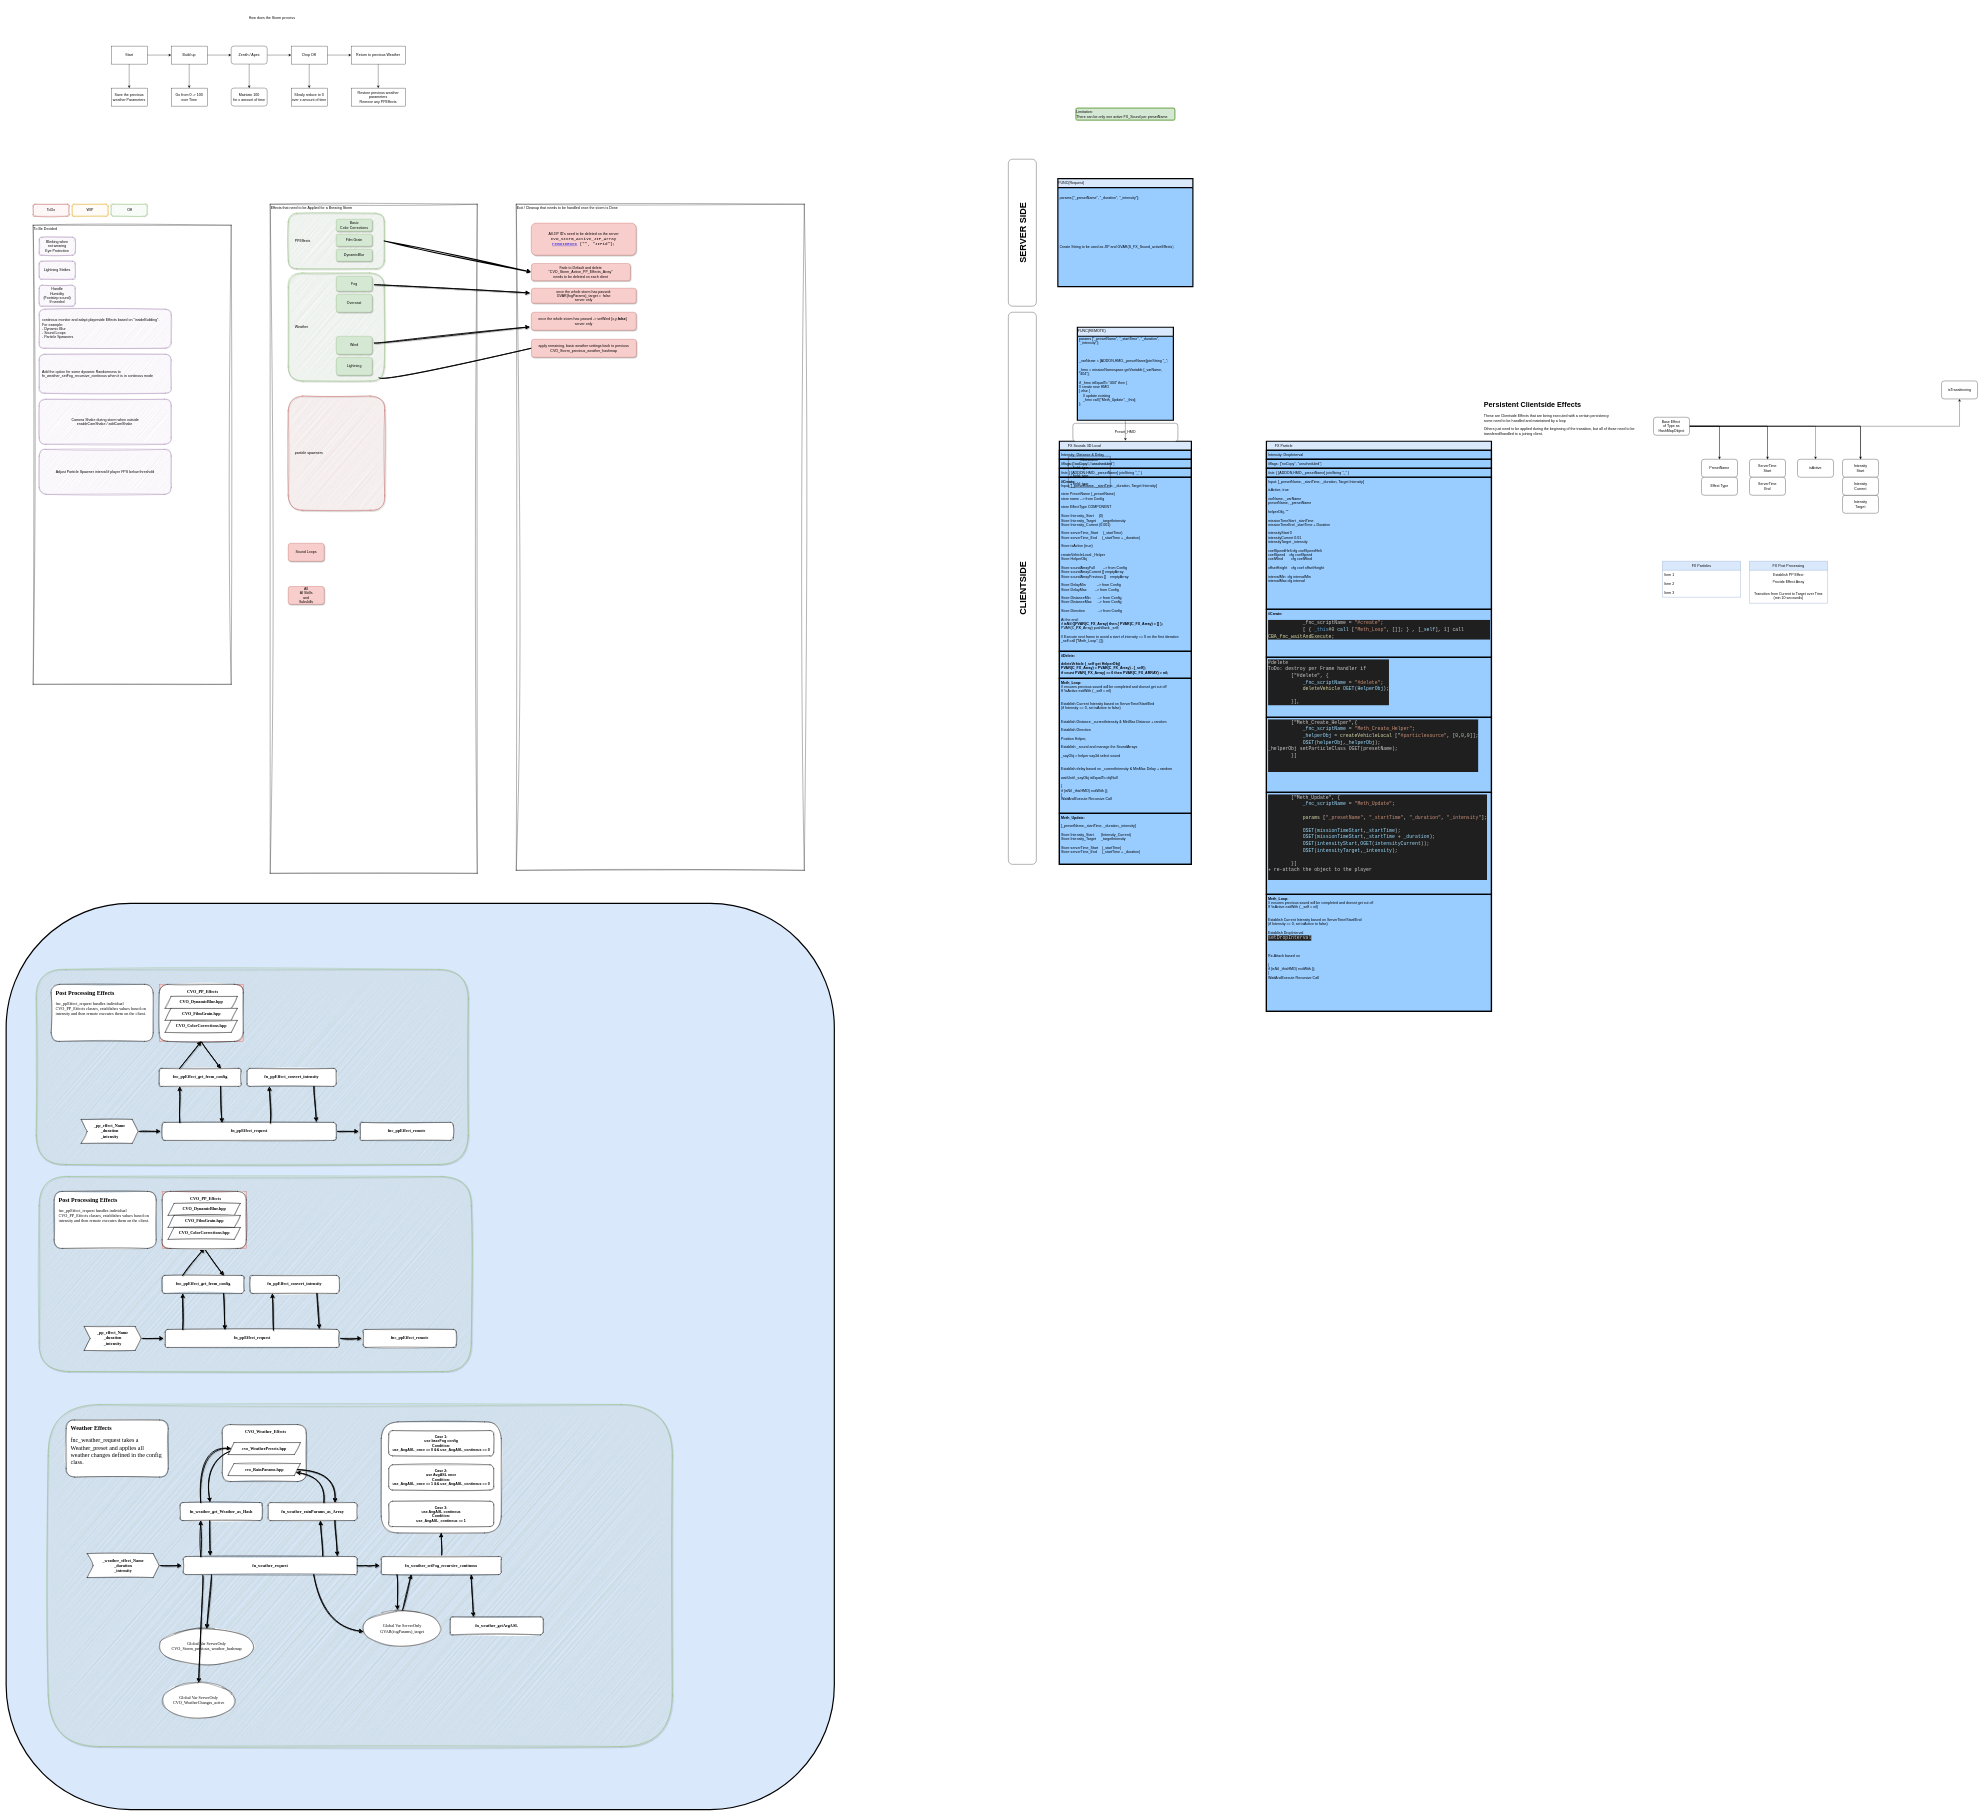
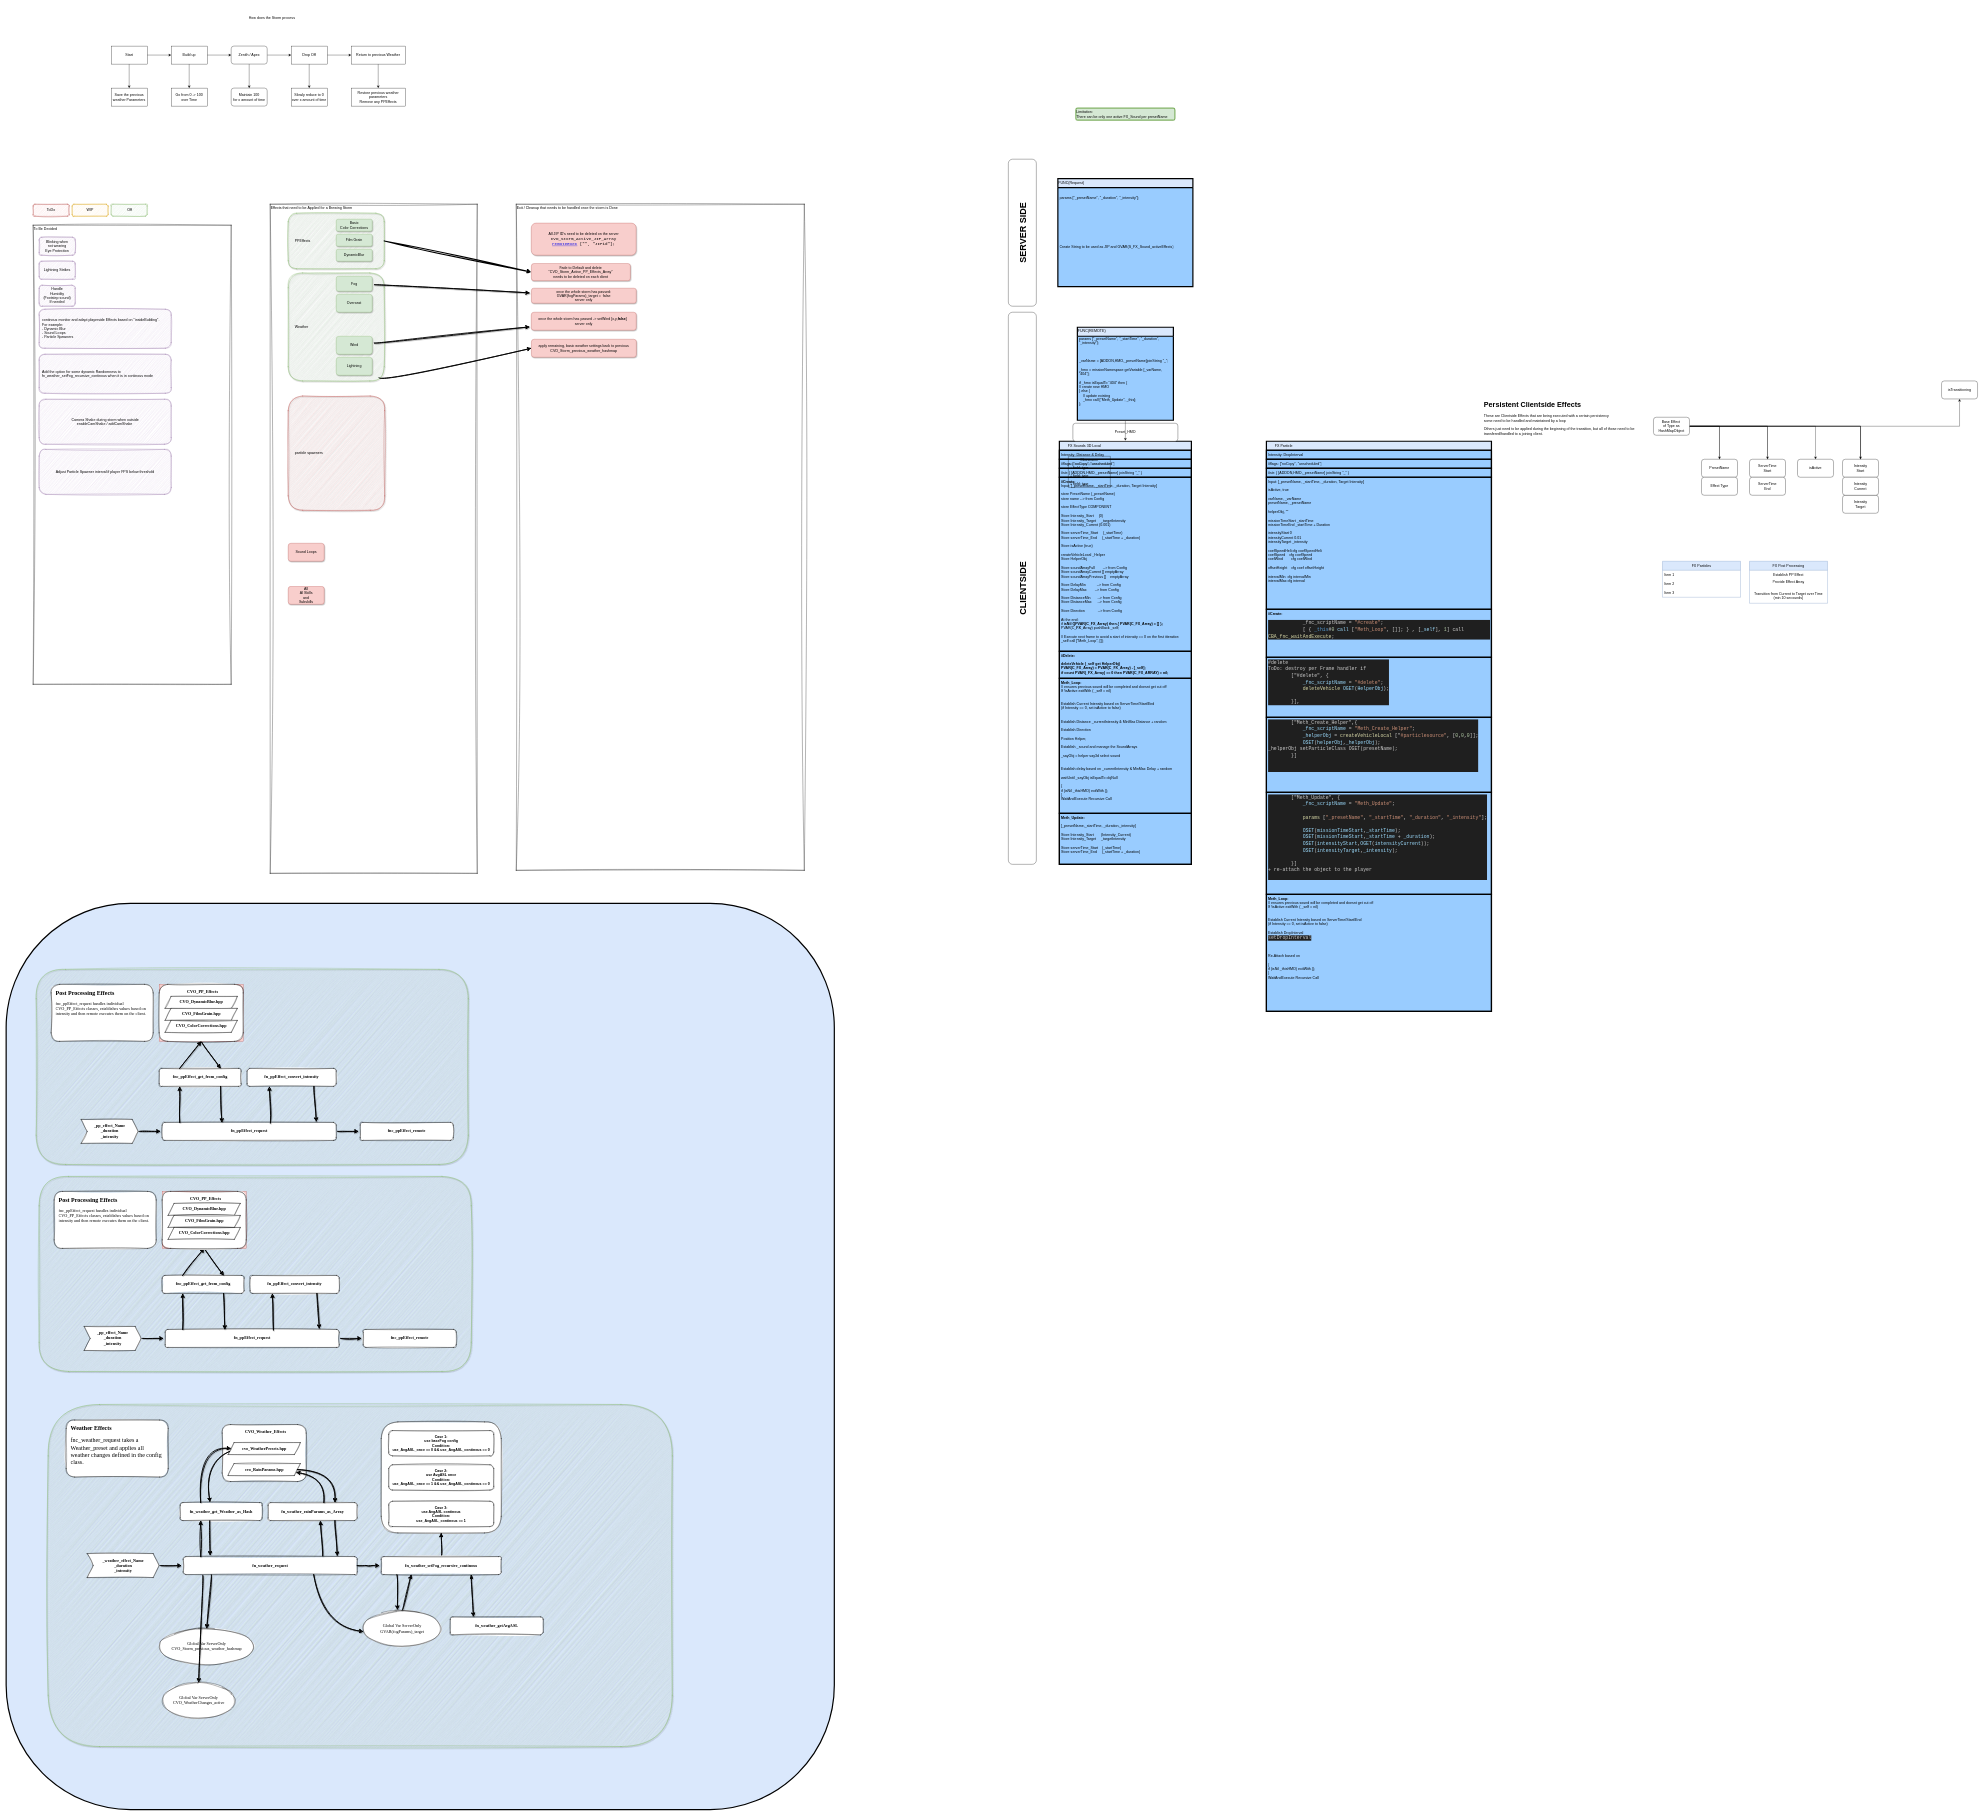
edge "Weather" -- "apply remaining, basic weather settings back to previous CVO_Storm_previous_weather_hashmap": arrowhead none -> classic
